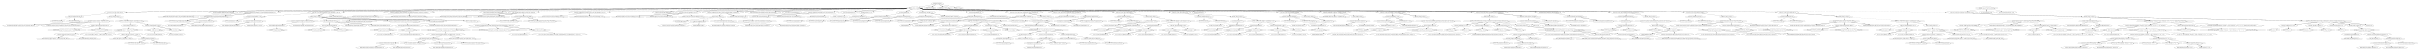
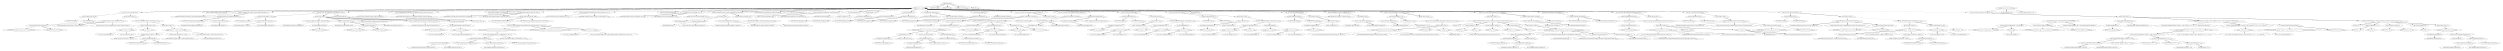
edge "(LITERAL,null,null != stubVersion)" -> "(MODIFIER,PUBLIC)": now "(METHOD,execute)" -> "(MODIFIER,PUBLIC)"
node "(IDENTIFIER,this,baseDir.exists())": removed
